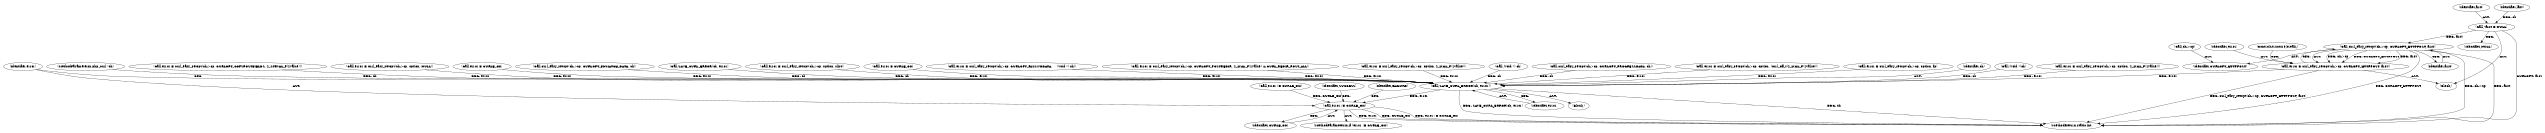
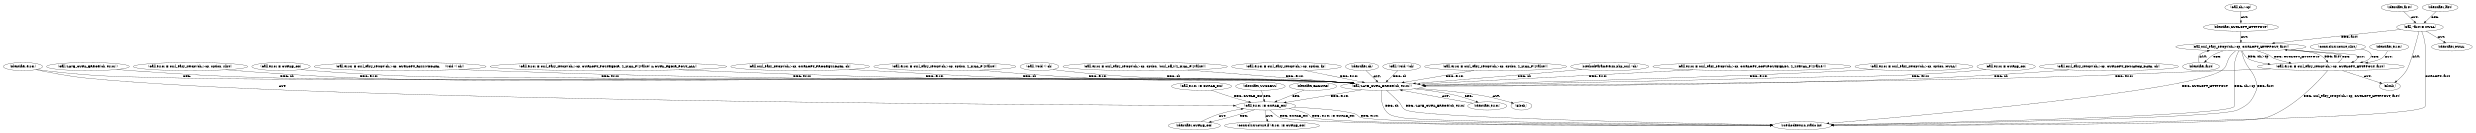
edge "(Identifier,last)" -> "(Call,*first = NULL)": label "DDG: ch" -> "CFG: "
edge "(Call,*first = NULL)" -> "(Identifier,NULL)": label "CFG: " -> "AST: "
node "(ControlStructure,break;)": label "(ControlStructure,break;)" -> "(ControlStructure,slist;)"
edge "(Call,curl_easy_setopt(ch->cp, CURLOPT_HTTPPOST, first))" -> "(Identifier,CURLOPT_HTTPPOST)": reversed
node "(MethodParameterIn,if (error != CURLE_OK))": label "(MethodParameterIn,if (error != CURLE_OK))" -> "(ControlStructure,if (error != CURLE_OK))"
